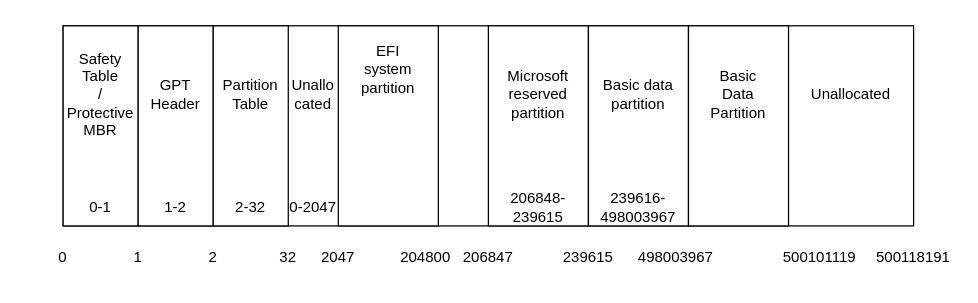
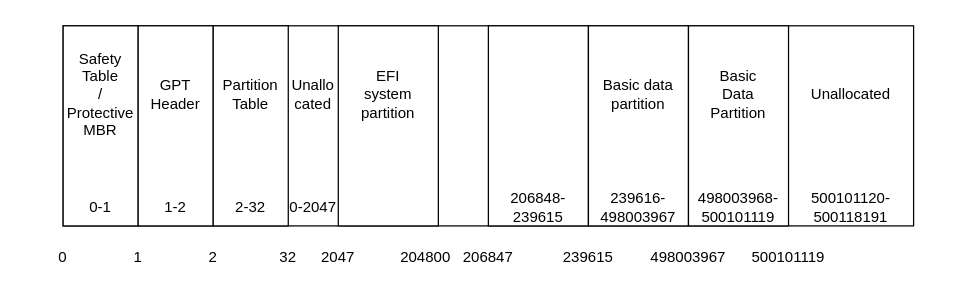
node "EFI system partition": moved (388, 69) -> (388, 94)
node "Microsoft reserved partition": removed
node "498003968-500101119": added
node "500101120-500118191": added
node "498003967": moved (676, 257) -> (688, 257)
node "500101119": moved (819, 257) -> (788, 257)
node "500118191": removed
